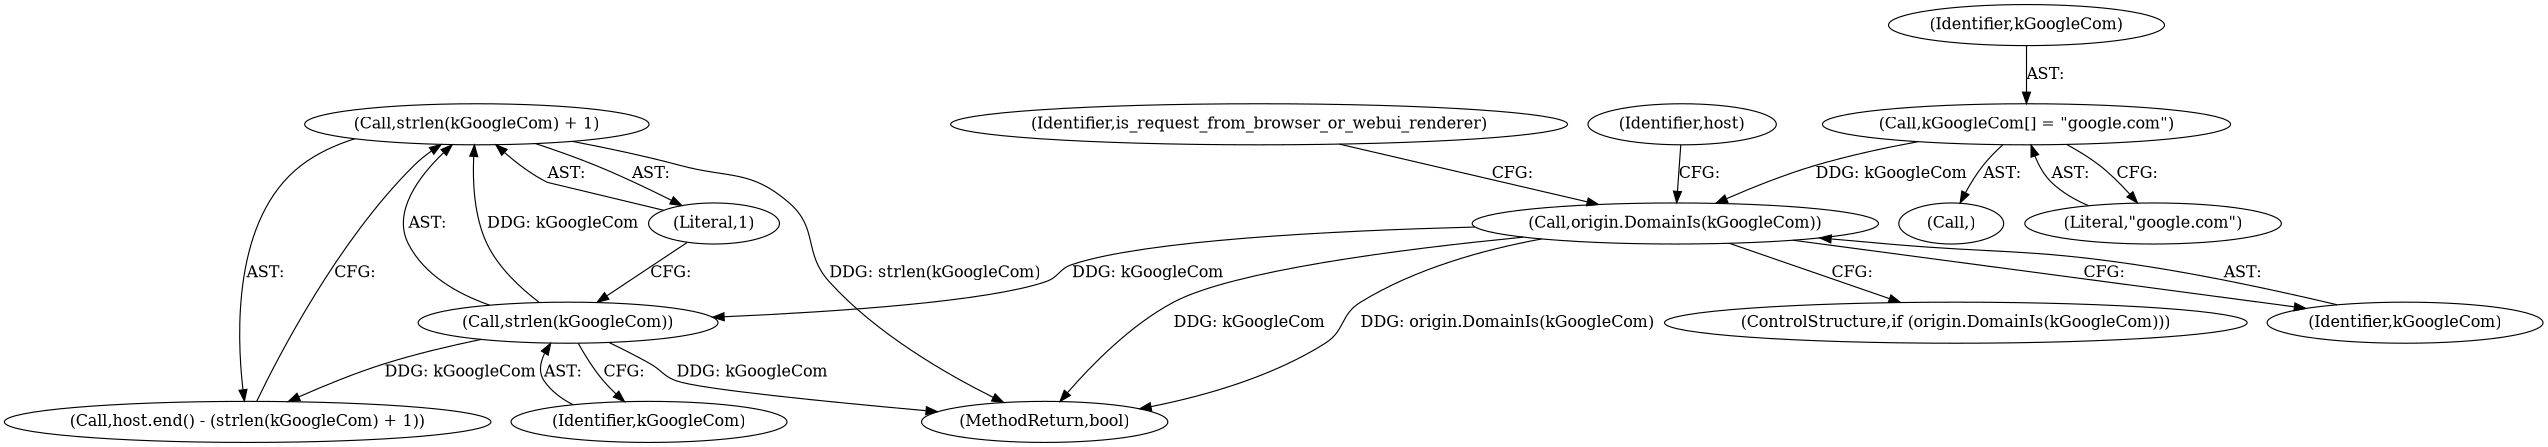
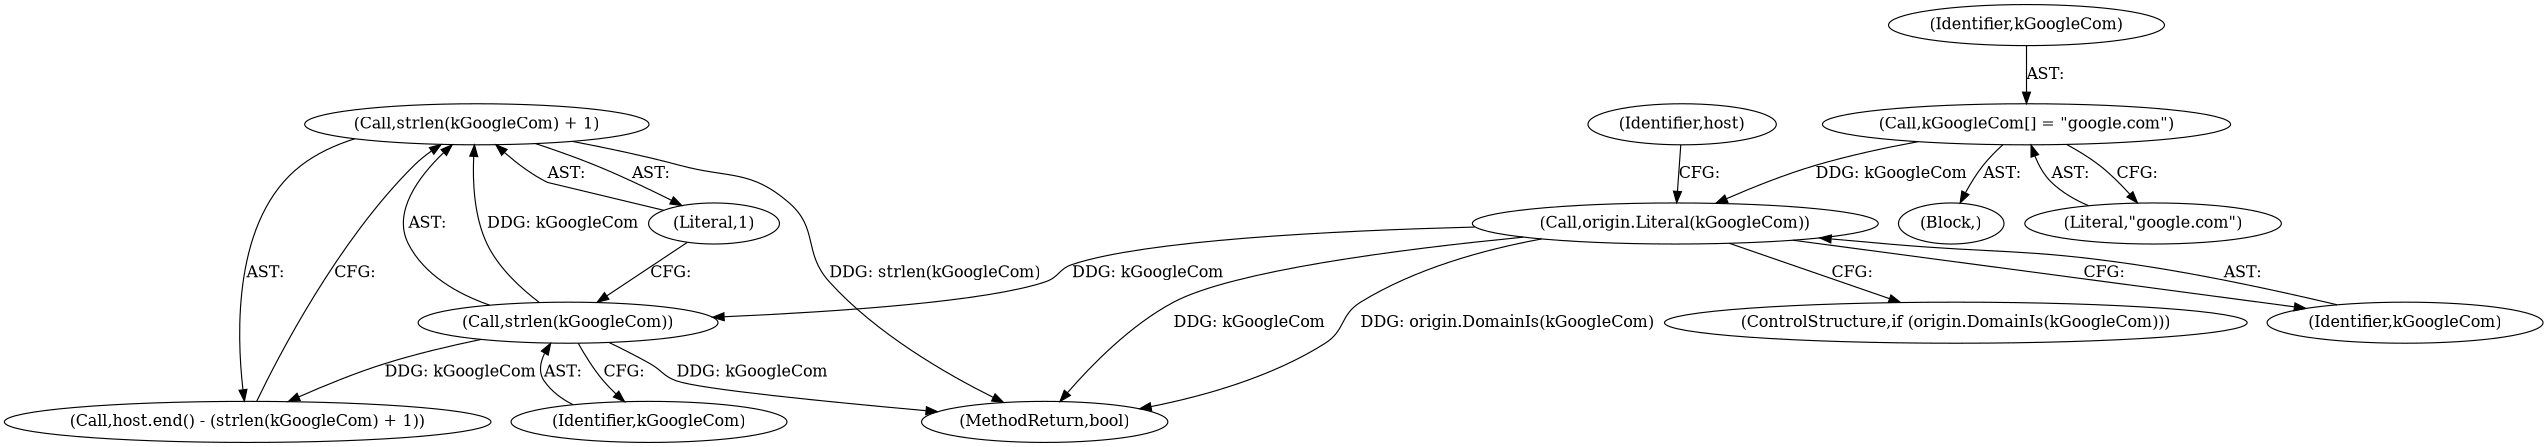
node "(Identifier,is_request_from_browser_or_webui_renderer)": removed
node "(Call,origin.DomainIs(kGoogleCom))": label "(Call,origin.DomainIs(kGoogleCom))" -> "(Call,origin.Literal(kGoogleCom))"
node "(Call,)": label "(Call,)" -> "(Block,)"
